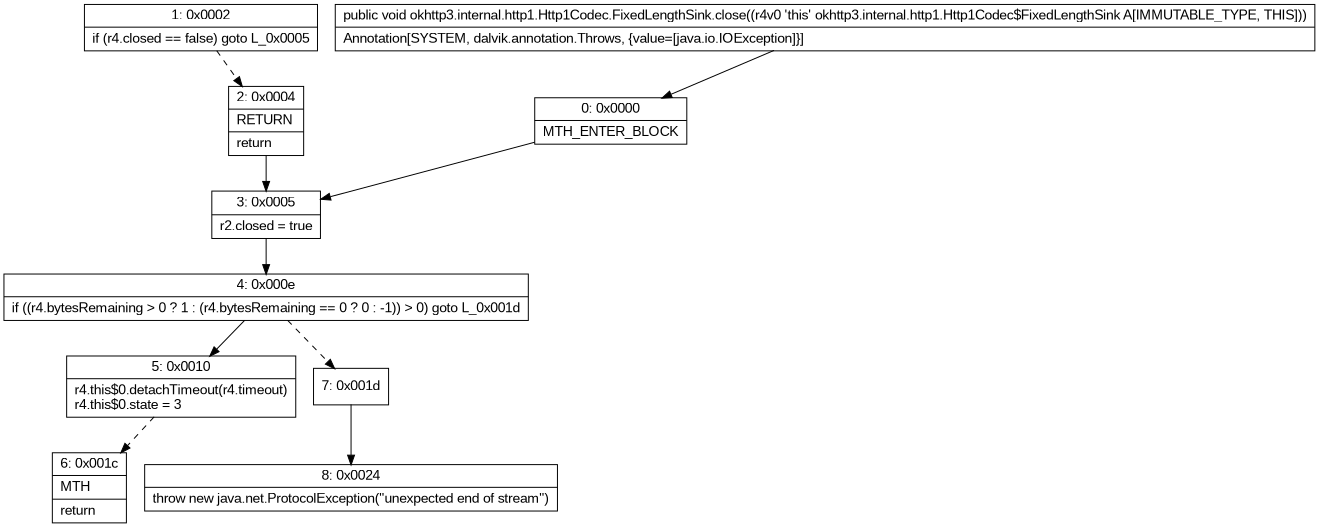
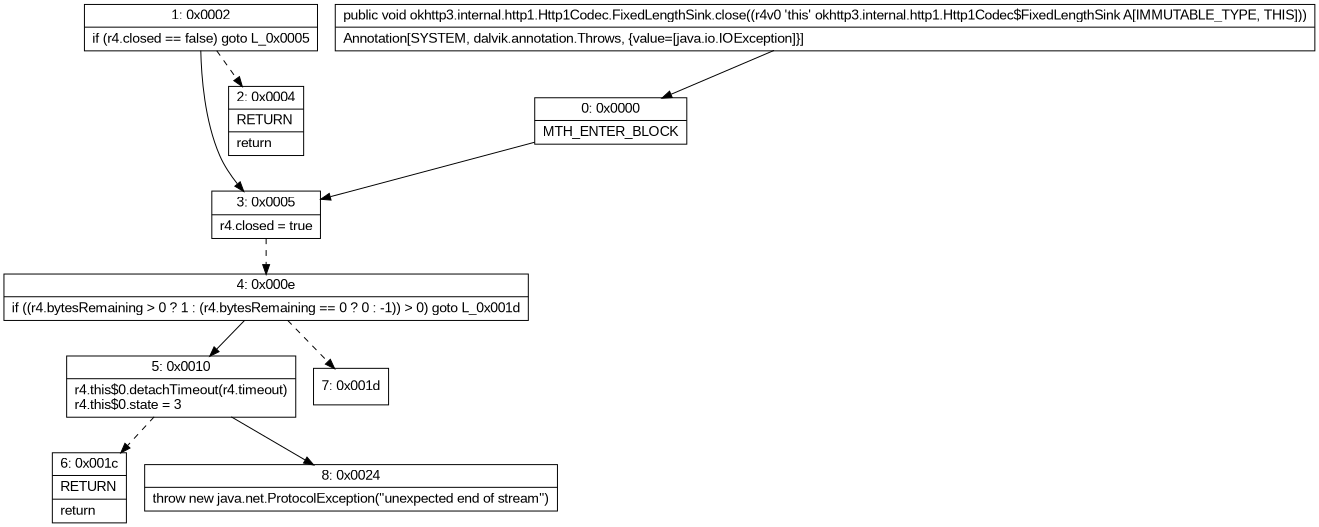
edge "2: 0x0004" -> "3: 0x0005": now "1: 0x0002" -> "3: 0x0005"
node "3: 0x0005": text "r2.closed = true" -> "r4.closed = true"
edge "3: 0x0005" -> "4: 0x000e": style solid -> dashed
edge "7: 0x001d" -> "8: 0x0024": now "5: 0x0010" -> "8: 0x0024"
node "6: 0x001c": text "MTH" -> "RETURN"
